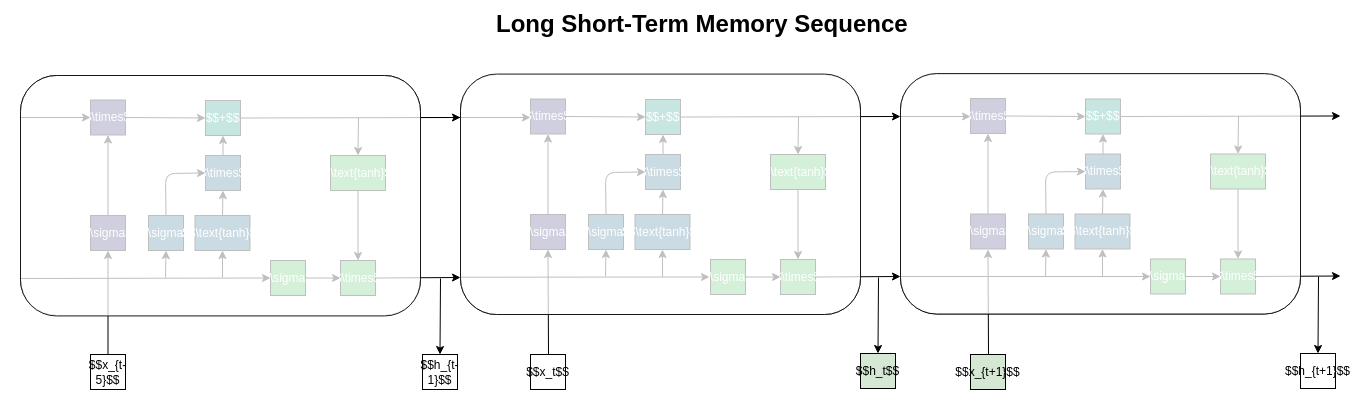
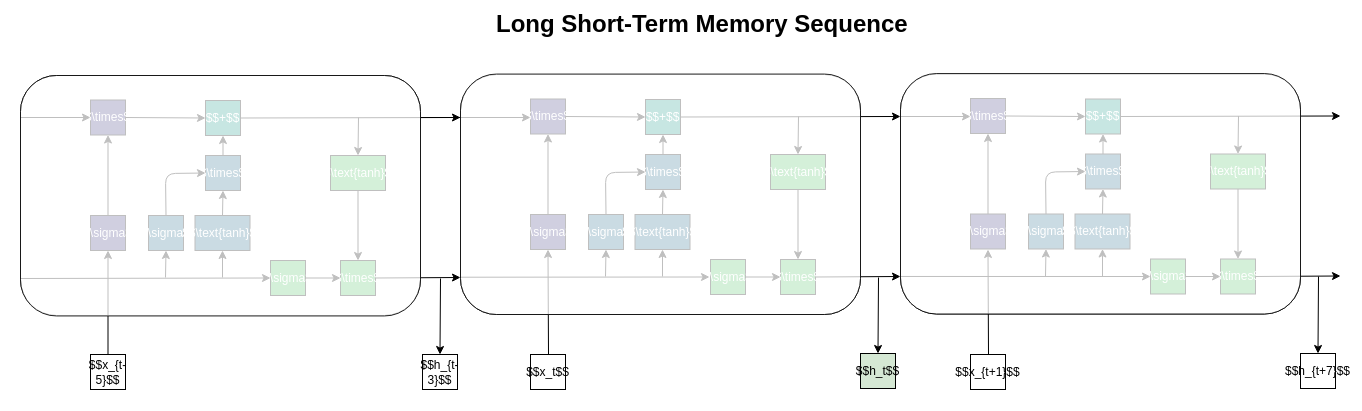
node "$$x_{t+1}$$": fillcolor #d5e8d4 -> #ffffff
node "$$h_{t+1}$$": label "$$h_{t+1}$$" -> "$$h_{t+7}$$"
node "$$h_{t-1}$$": label "$$h_{t-1}$$" -> "$$h_{t-3}$$"
